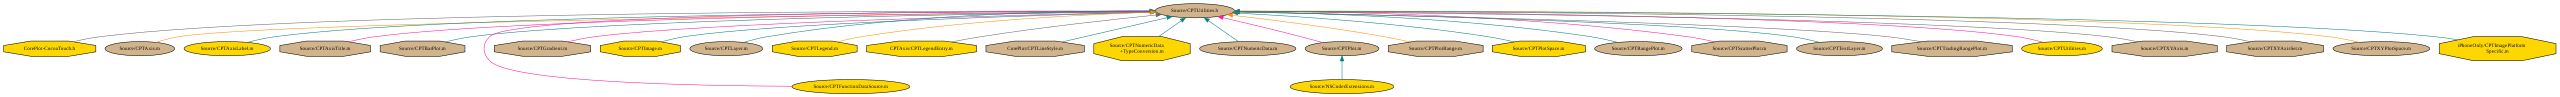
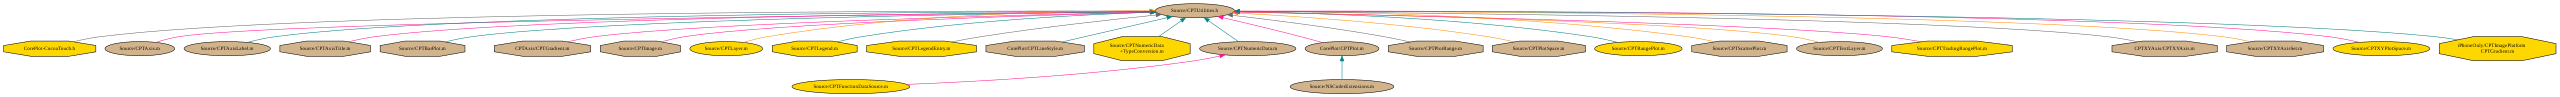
edge "Source/CPTXYPlotSpace.m" -> "Source/CPTUtilities.h": color darkorange -> deeppink
edge "Source/CPTLayer.m" -> "Source/CPTUtilities.h": color teal -> darkorange
edge "Source/CPTAxis.m" -> "Source/CPTUtilities.h": color darkorange -> deeppink
edge "Source/CPTTextLayer.m" -> "Source/CPTUtilities.h": color teal -> darkorange
edge "Source/CPTLegend.m" -> "Source/CPTUtilities.h": color darkorange -> teal
edge "Source/CPTXYAxisSet.m" -> "Source/CPTUtilities.h": color gray40 -> darkorange
edge "Source/CPTPlotSpace.m" -> "Source/CPTUtilities.h": color teal -> darkorange
edge "Source/CPTImage.m" -> "Source/CPTUtilities.h": color teal -> deeppink
edge "Source/CPTScatterPlot.m" -> "Source/CPTUtilities.h": color deeppink -> darkorange
edge "Source/CPTTradingRangePlot.m" -> "Source/CPTUtilities.h": color gray40 -> deeppink
edge "Source/CPTPlotRange.m" -> "Source/CPTUtilities.h": color darkorange -> gray40
edge "Source/CPTFunctionDataSource.m" -> "Source/CPTUtilities.h": now "Source/CPTFunctionDataSource.m" -> "Source/CPTNumericData.m"
node "Source/CPTAxisLabel.m": fillcolor gold -> tan
node "Source/CPTGradient.m": label "Source/CPTGradient.m" -> "CPTAxis/CPTGradient.m"
node "Source/CPTImage.m": fillcolor gold -> tan
node "Source/CPTLayer.m": fillcolor tan -> gold
node "CPTAxis/CPTLegendEntry.m": label "CPTAxis/CPTLegendEntry.m" -> "Source/CPTLegendEntry.m"
node "Source/CPTPlot.m": label "Source/CPTPlot.m" -> "CorePlot/CPTPlot.m"
node "Source/CPTPlotSpace.m": fillcolor gold -> tan
node "Source/CPTRangePlot.m": fillcolor tan -> gold
node "Source/CPTTradingRangePlot.m": fillcolor tan -> gold
node "Source/CPTUtilities.m": removed
node "Source/CPTXYAxis.m": label "Source/CPTXYAxis.m" -> "CPTXYAxis/CPTXYAxis.m"
node "Source/CPTXYPlotSpace.m": fillcolor tan -> gold
node "iPhoneOnly/CPTImagePlatform Specific.m": label "iPhoneOnly/CPTImagePlatform Specific.m" -> "iPhoneOnly/CPTImagePlatform CPTGradient.m"
node "Source/NSCoderExtensions.m": fillcolor gold -> tan
